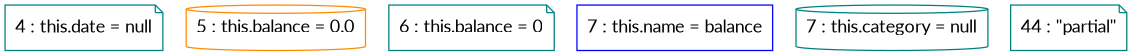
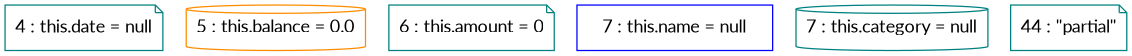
node "6 : this.balance = 0": label "6 : this.balance = 0" -> "6 : this.amount = 0"
node "7 : this.name = balance": label "7 : this.name = balance" -> "7 : this.name = null"
